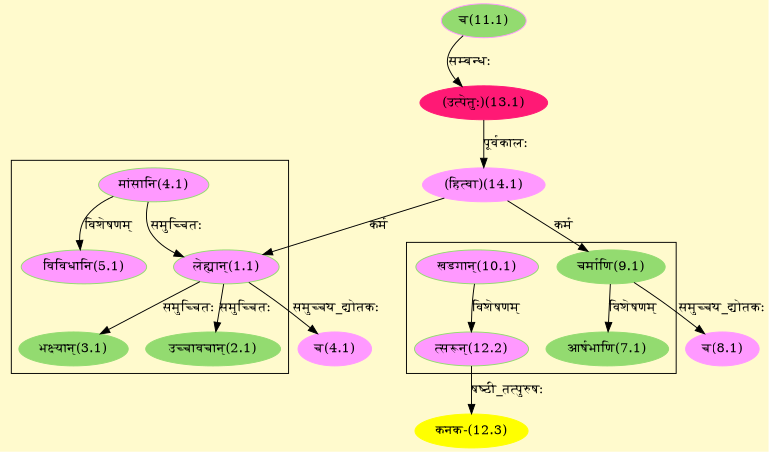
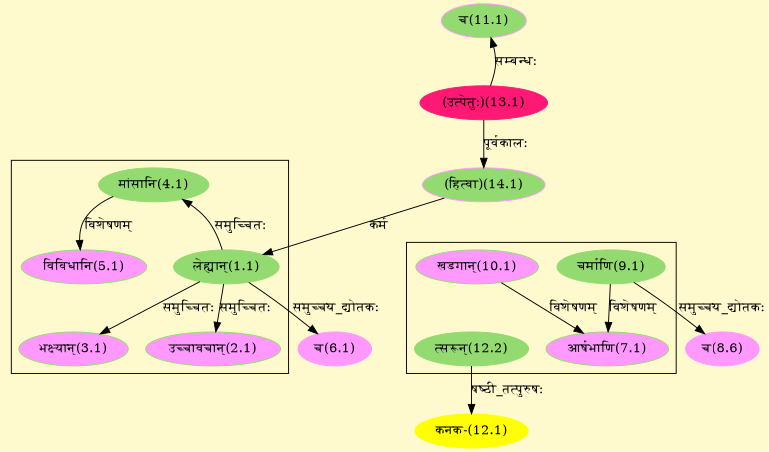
edge "च(11.1)" -> "(उत्पेतुः)(13.1)": reversed
node "मांसानि(4.1)": fillcolor #ff99ff -> #93db70
node "(हित्वा)(14.1)": fillcolor #ff99ff -> #93db70
edge "(हित्वा)(14.1)" -> "चर्माणि(9.1)": removed, label "कर्म"
edge "मांसानि(4.1)" -> "लेह्यान्(1.1)": reversed
node "लेह्यान्(1.1)": fillcolor #ff99ff -> #93db70
edge "खडगान्(10.1)" -> "त्सरून्(12.2)": now "खडगान्(10.1)" -> "आर्षभाणि(7.1)"
node "भक्ष्यान्(3.1)": fillcolor #93db70 -> #ff99ff
node "उच्चावचान्(2.1)": fillcolor #93db70 -> #ff99ff
node "च(4.1)": label "च(4.1)" -> "च(6.1)"
node "त्सरून्(12.2)": fillcolor #ff99ff -> #93db70
node "आर्षभाणि(7.1)": fillcolor #93db70 -> #ff99ff
node "च(8.1)": label "च(8.1)" -> "च(8.6)"
node "कनक-(12.3)": label "कनक-(12.3)" -> "कनक-(12.1)"
